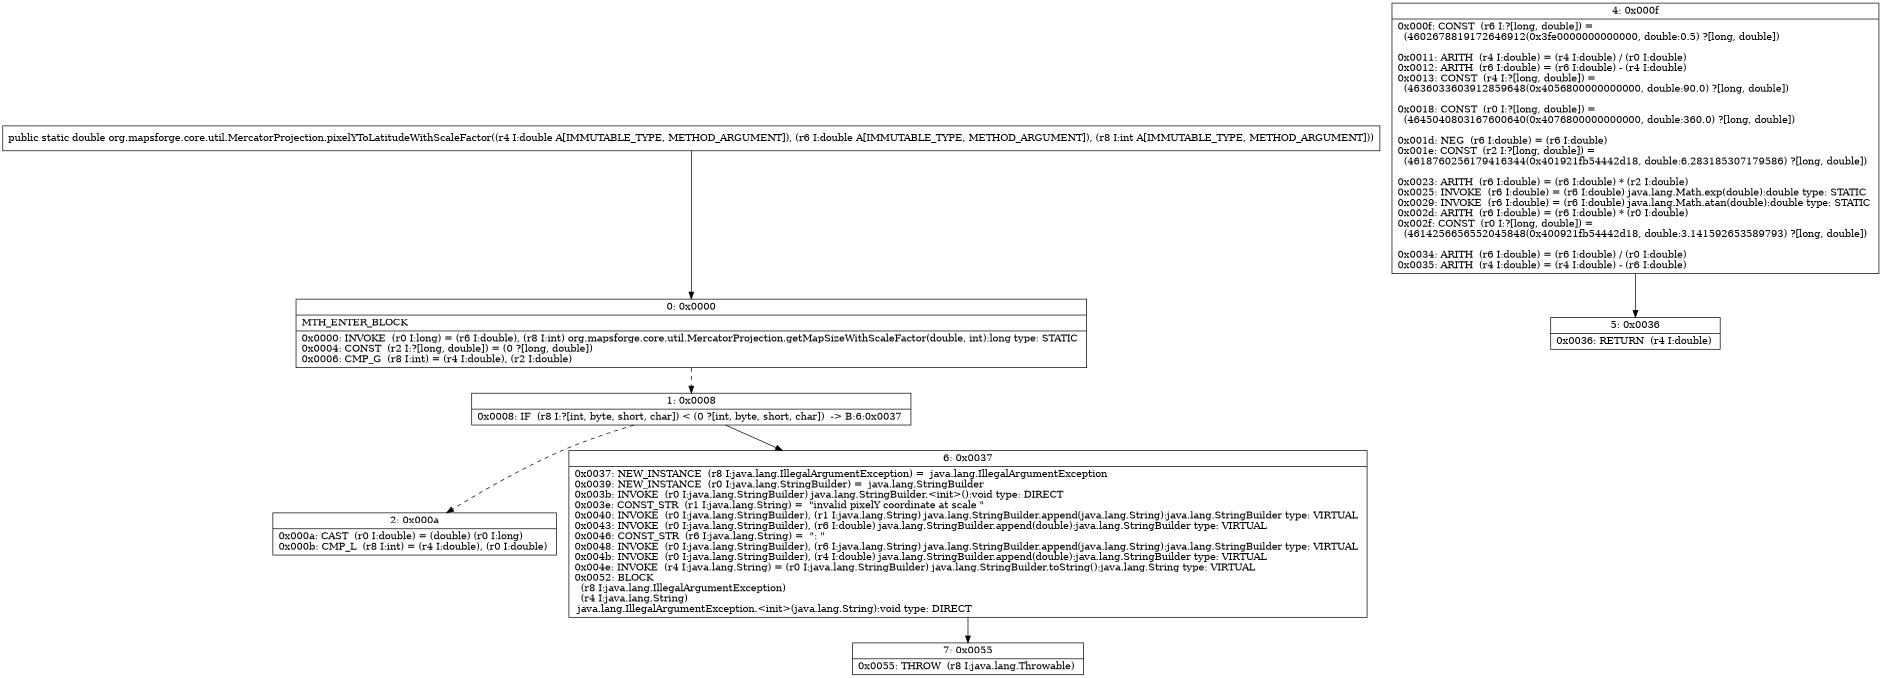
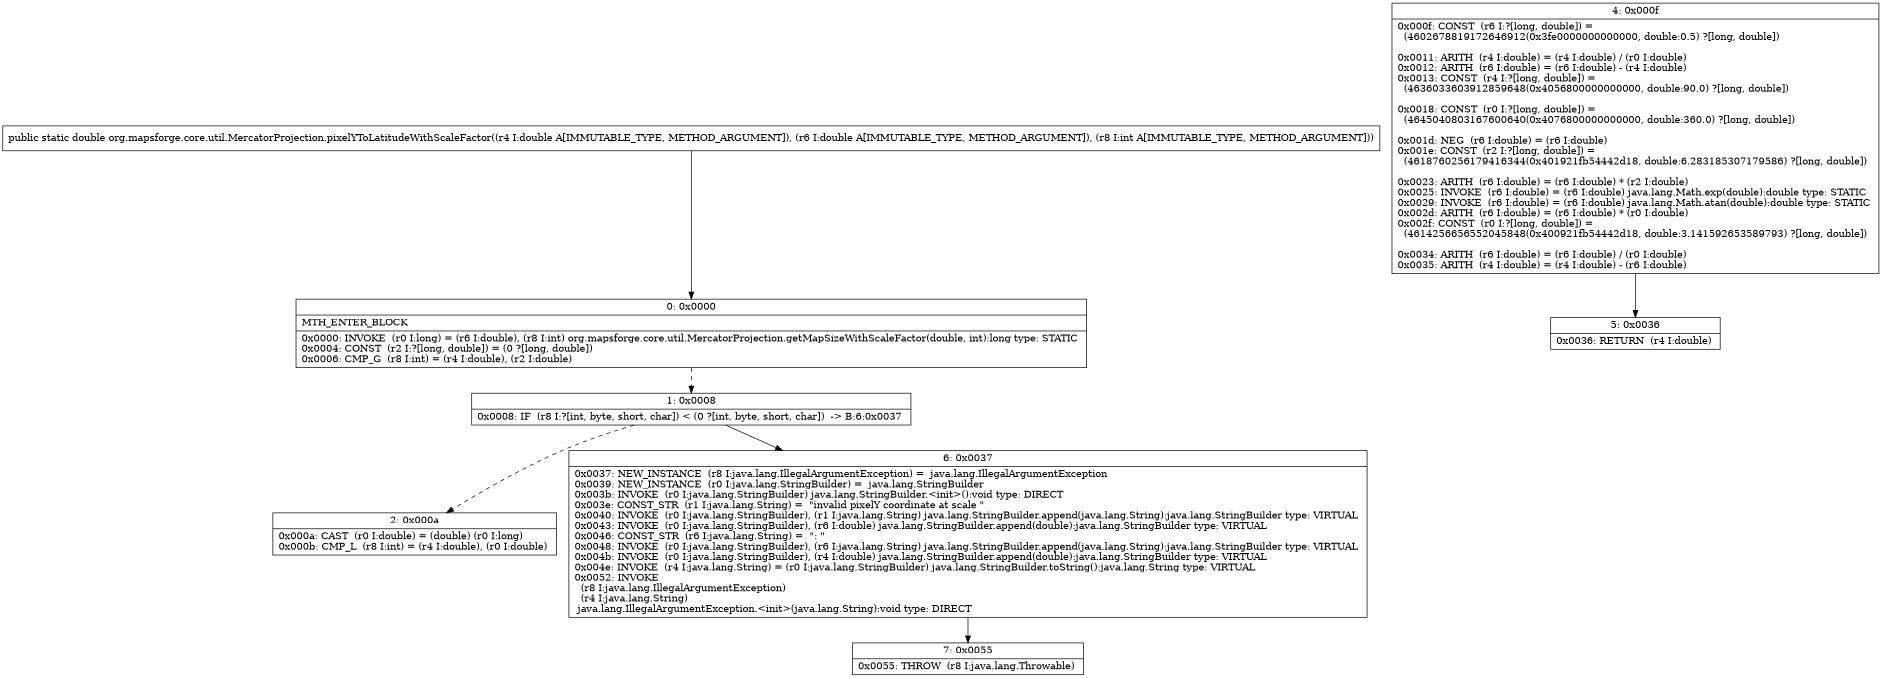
node "6: 0x0037": text "0x0052: BLOCK" -> "0x0052: INVOKE"
